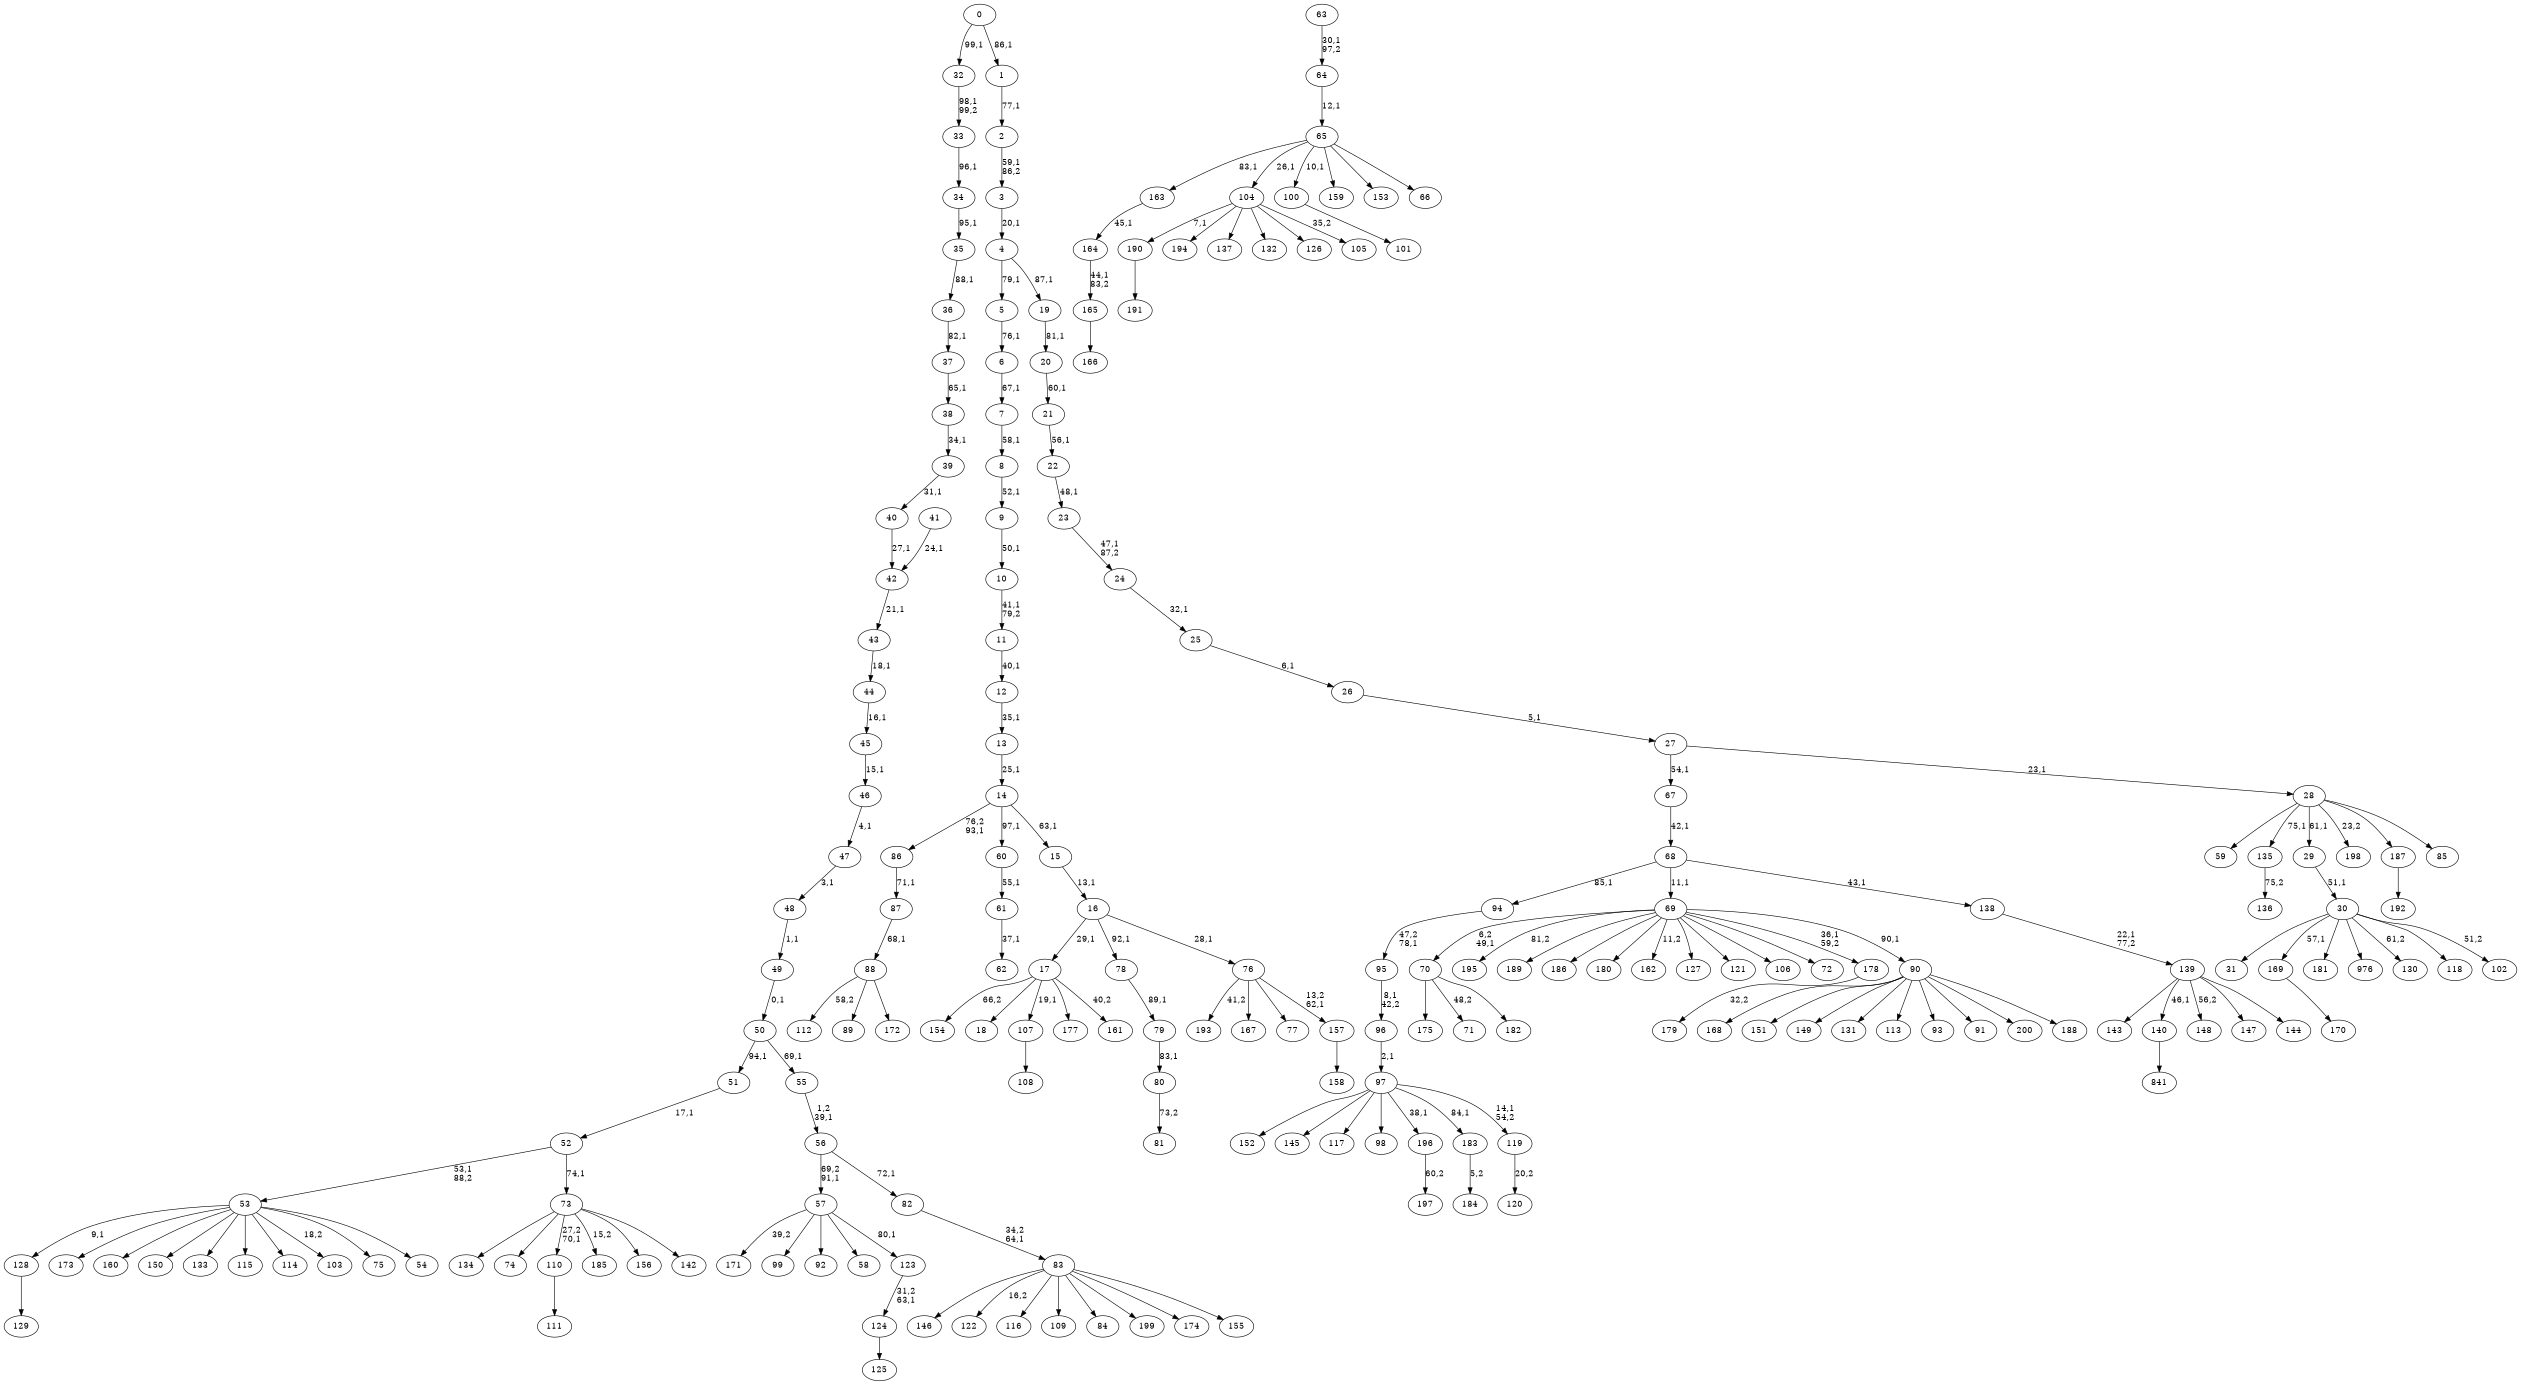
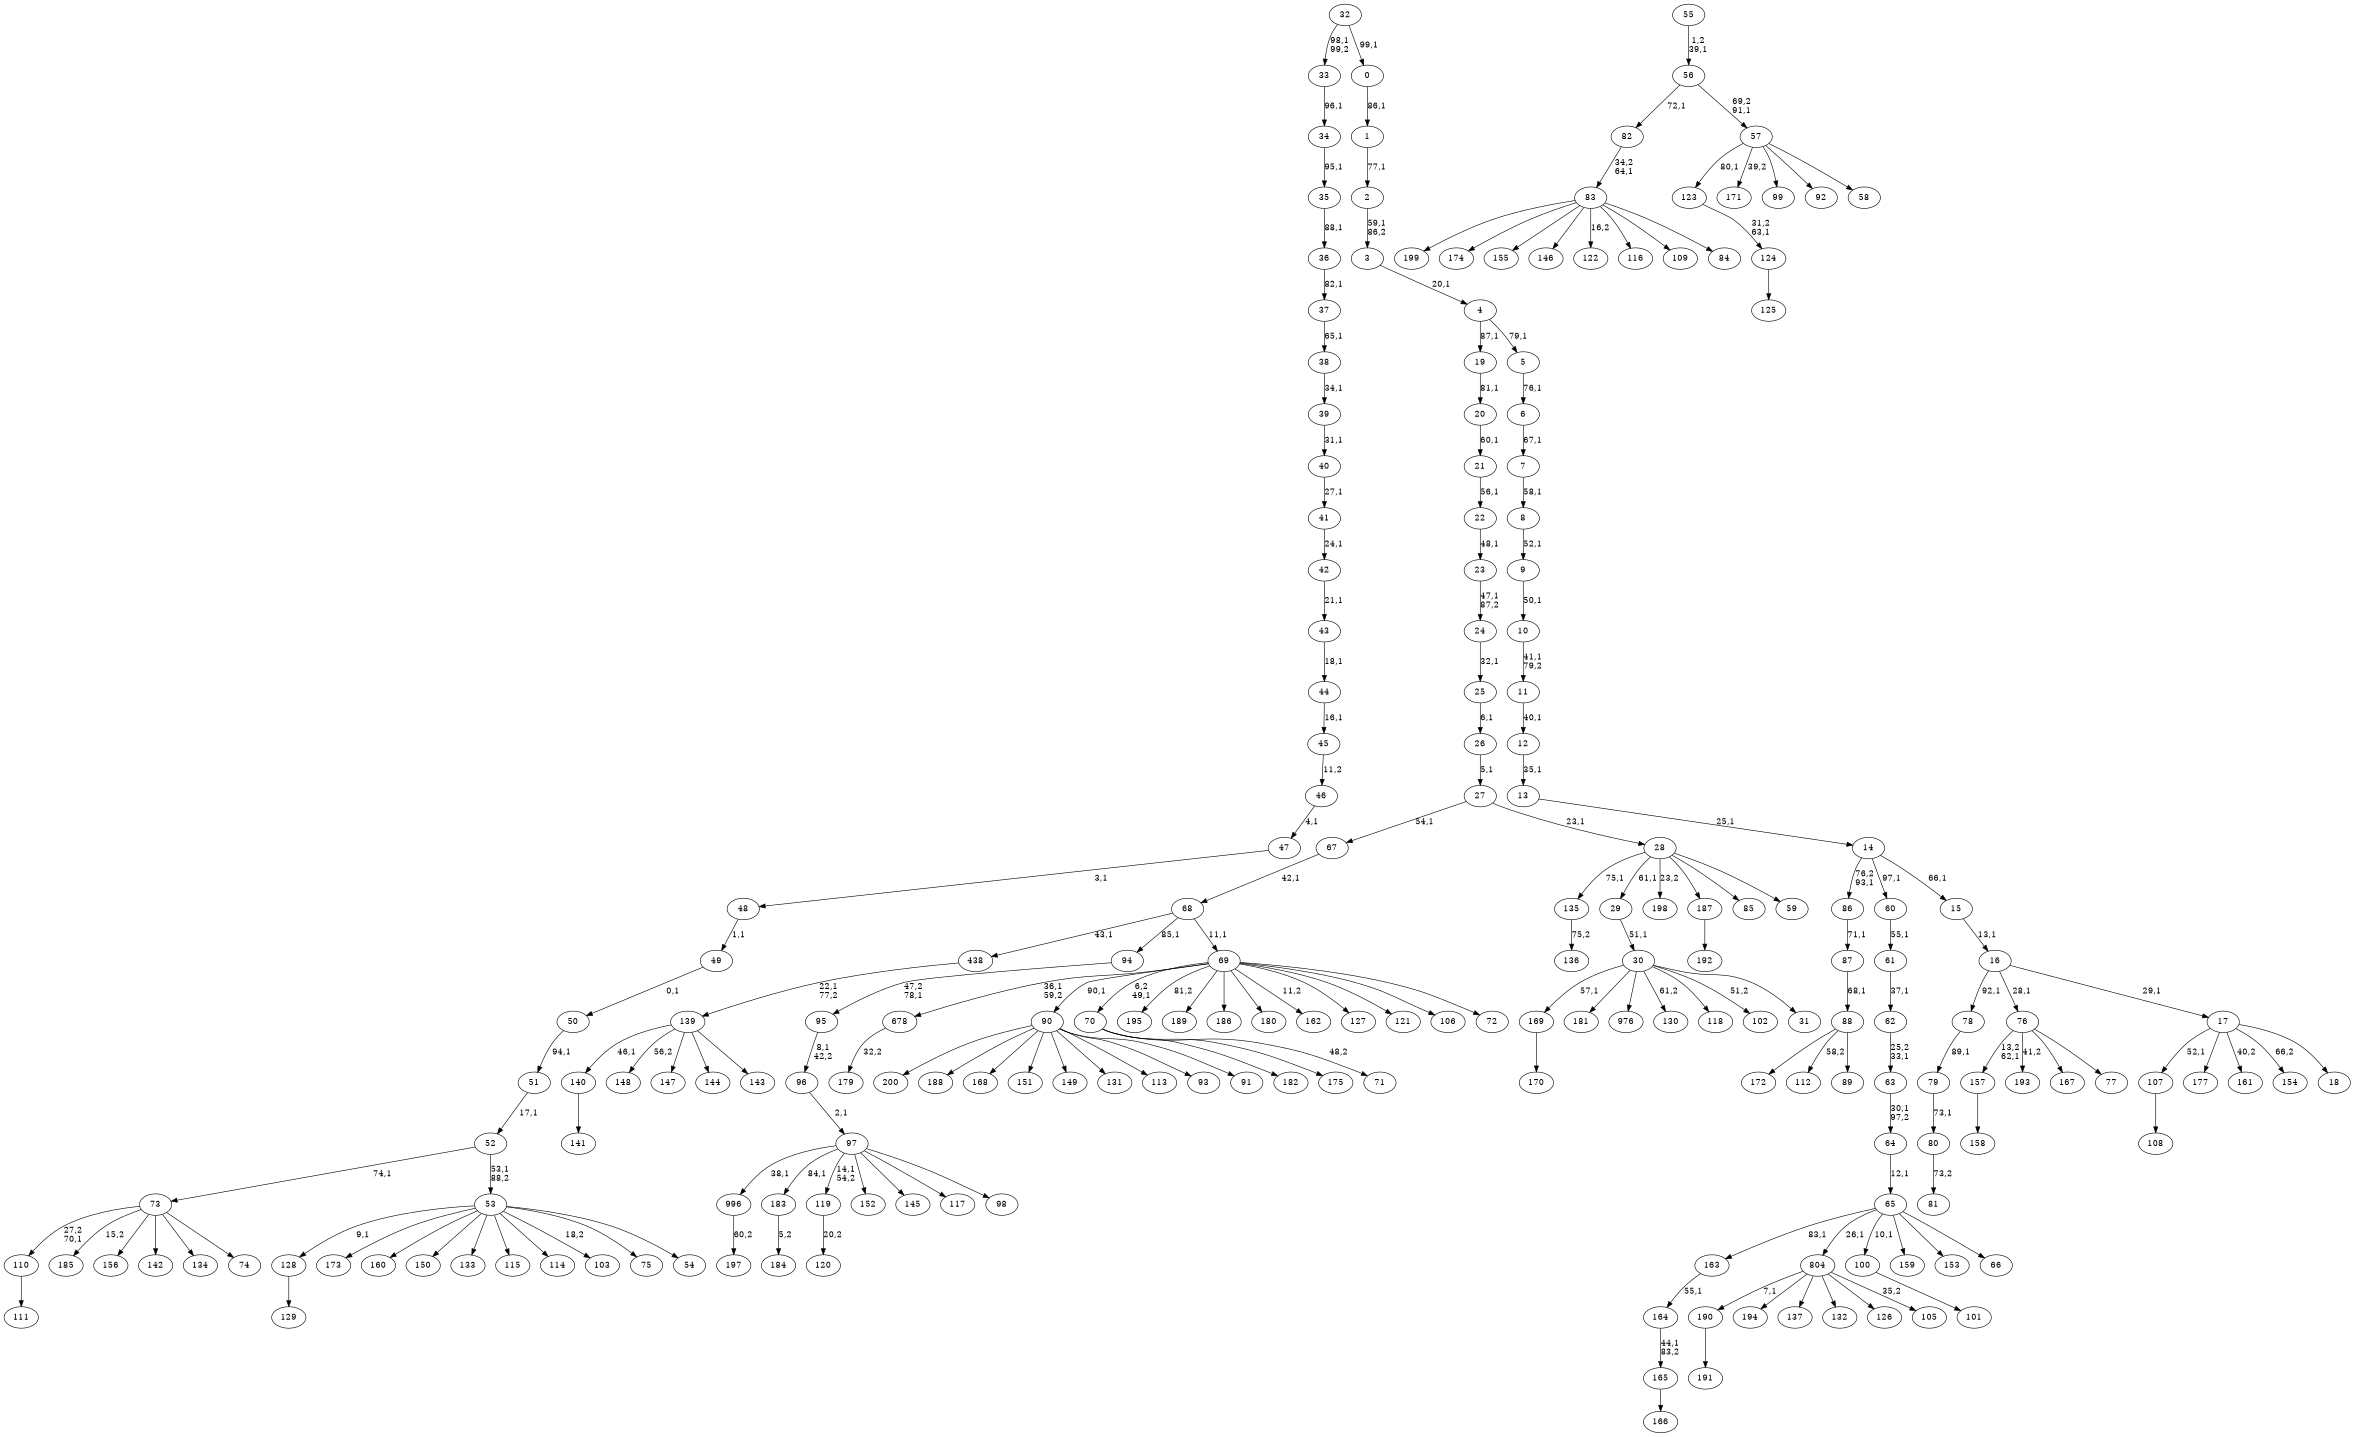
edge "0" -> "32": reversed
node "104": label "104" -> "804"
edge "163" -> "164": label "45,1" -> "55,1"
edge "40" -> "42": now "40" -> "41"
edge "45" -> "46": label "15,1" -> "11,2"
edge "14" -> "15": label "63,1" -> "66,1"
node "138": label "138" -> "438"
node "178": label "178" -> "678"
edge "17" -> "107": label "19,1" -> "52,1"
edge "62" -> "63": added, label "25,2 33,1"
edge "50" -> "55": removed, label "69,1"
edge "79" -> "80": label "83,1" -> "73,1"
node "841": label "841" -> "141"
node "196": label "196" -> "996"
